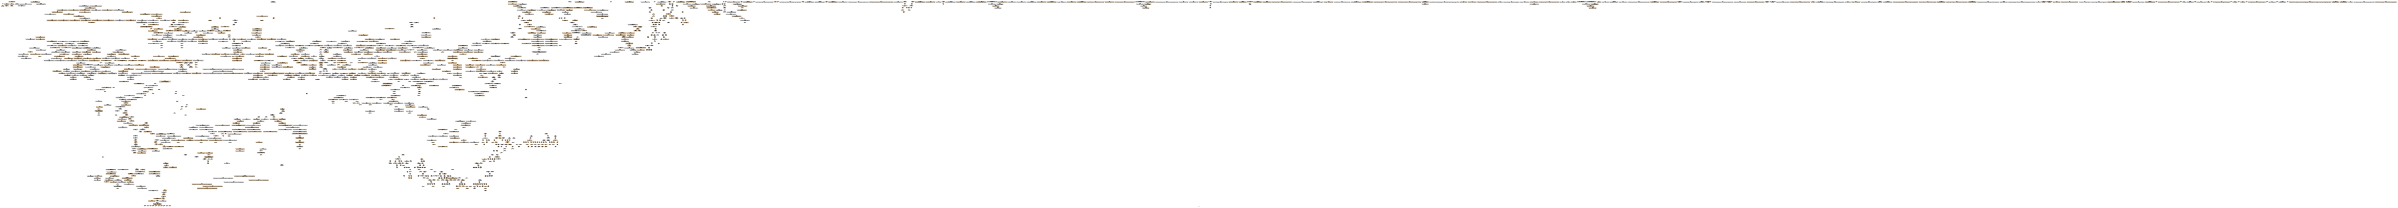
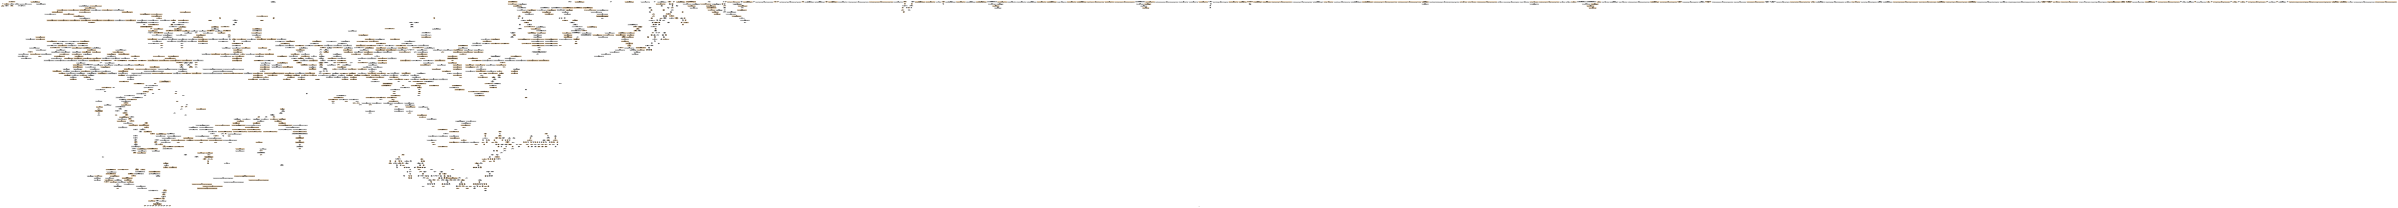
node "NodeID: 1784": added
